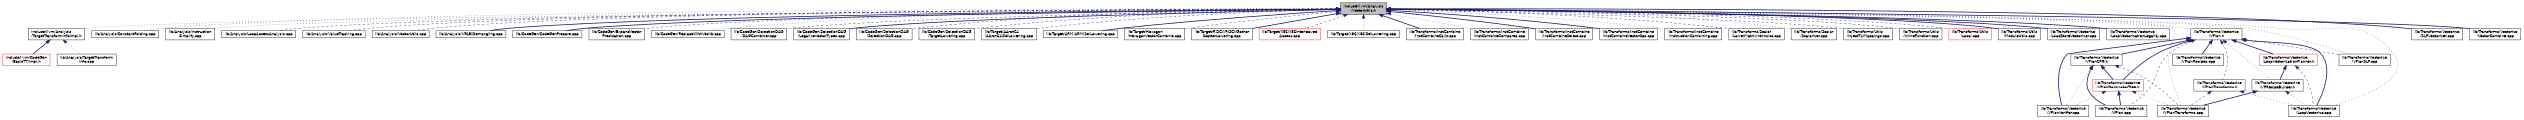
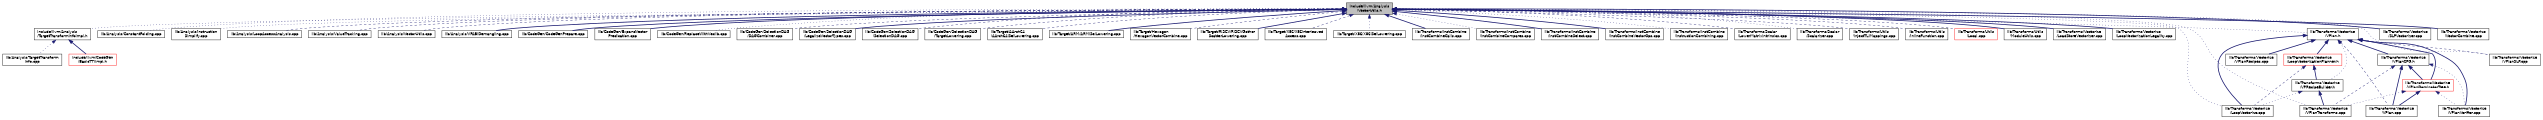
edge "lib/CodeGen/ExpandVector Predication.cpp" -> "include/llvm/Analysis /VectorUtils.h": style dashed -> bold
node "lib/Target/X86/X86Interleaved Access.cpp": color red -> black
node "lib/Transforms/Vectorize /VPlanTransforms.h": removed
